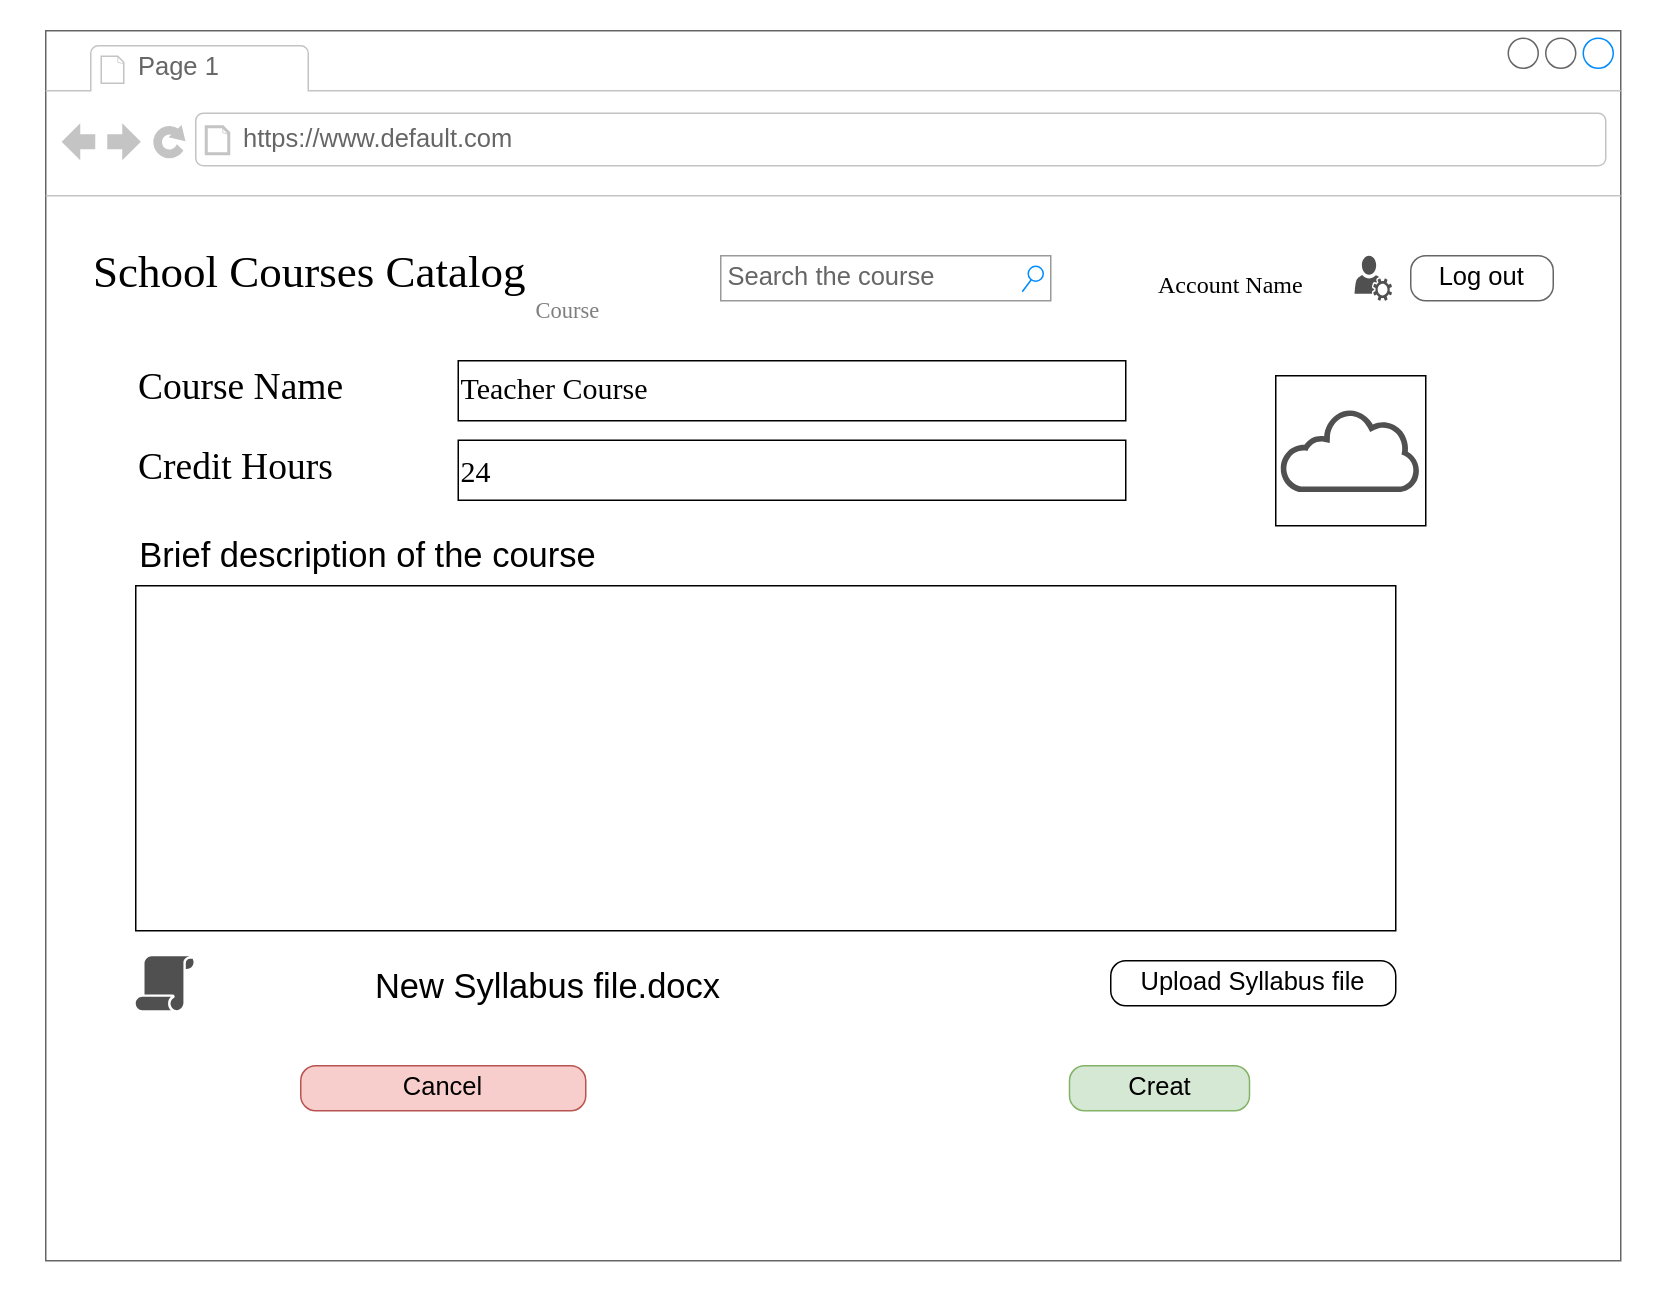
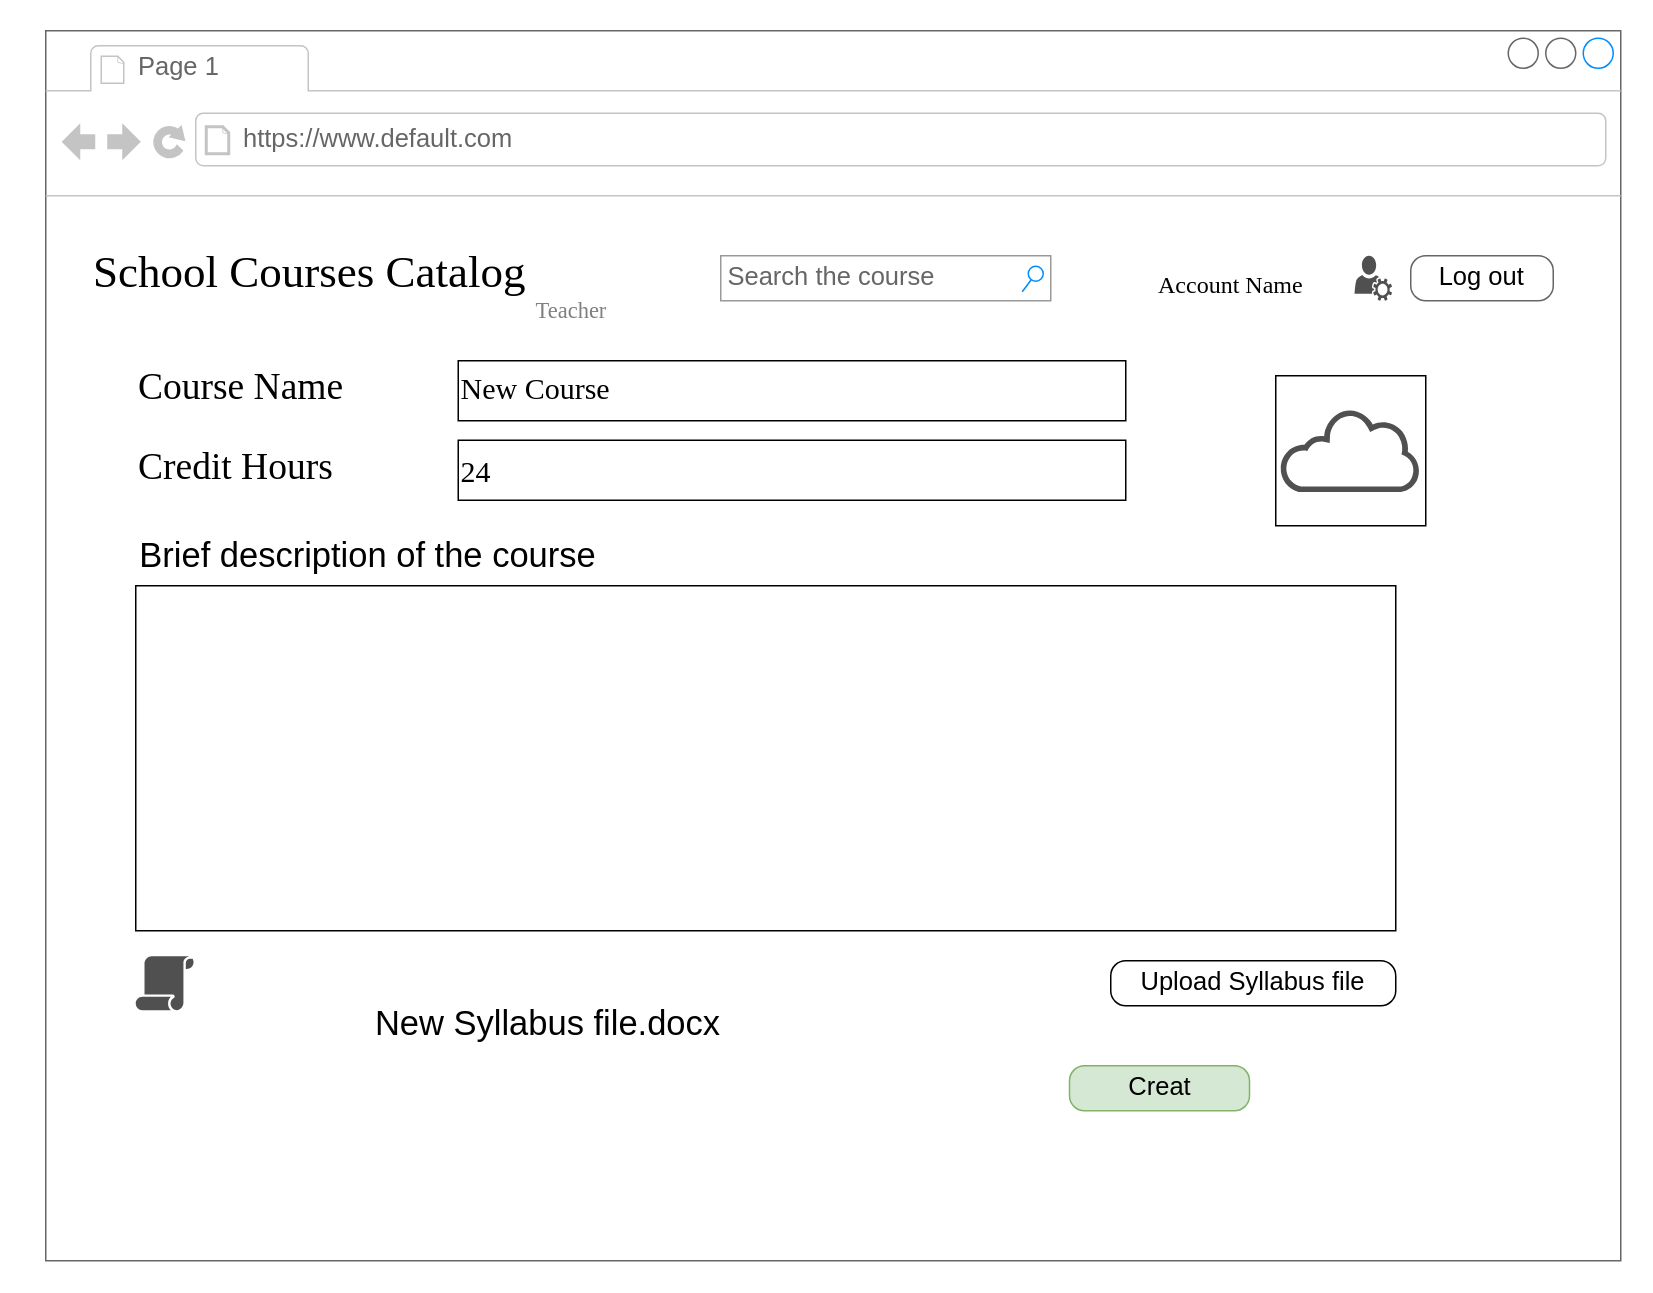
node "Course": label "Course" -> "Teacher"
node "Teacher Course": label "Teacher Course" -> "New Course"
node "New Syllabus file.docx": moved (548, 986) -> (548, 1024)
node "Cancel": removed
